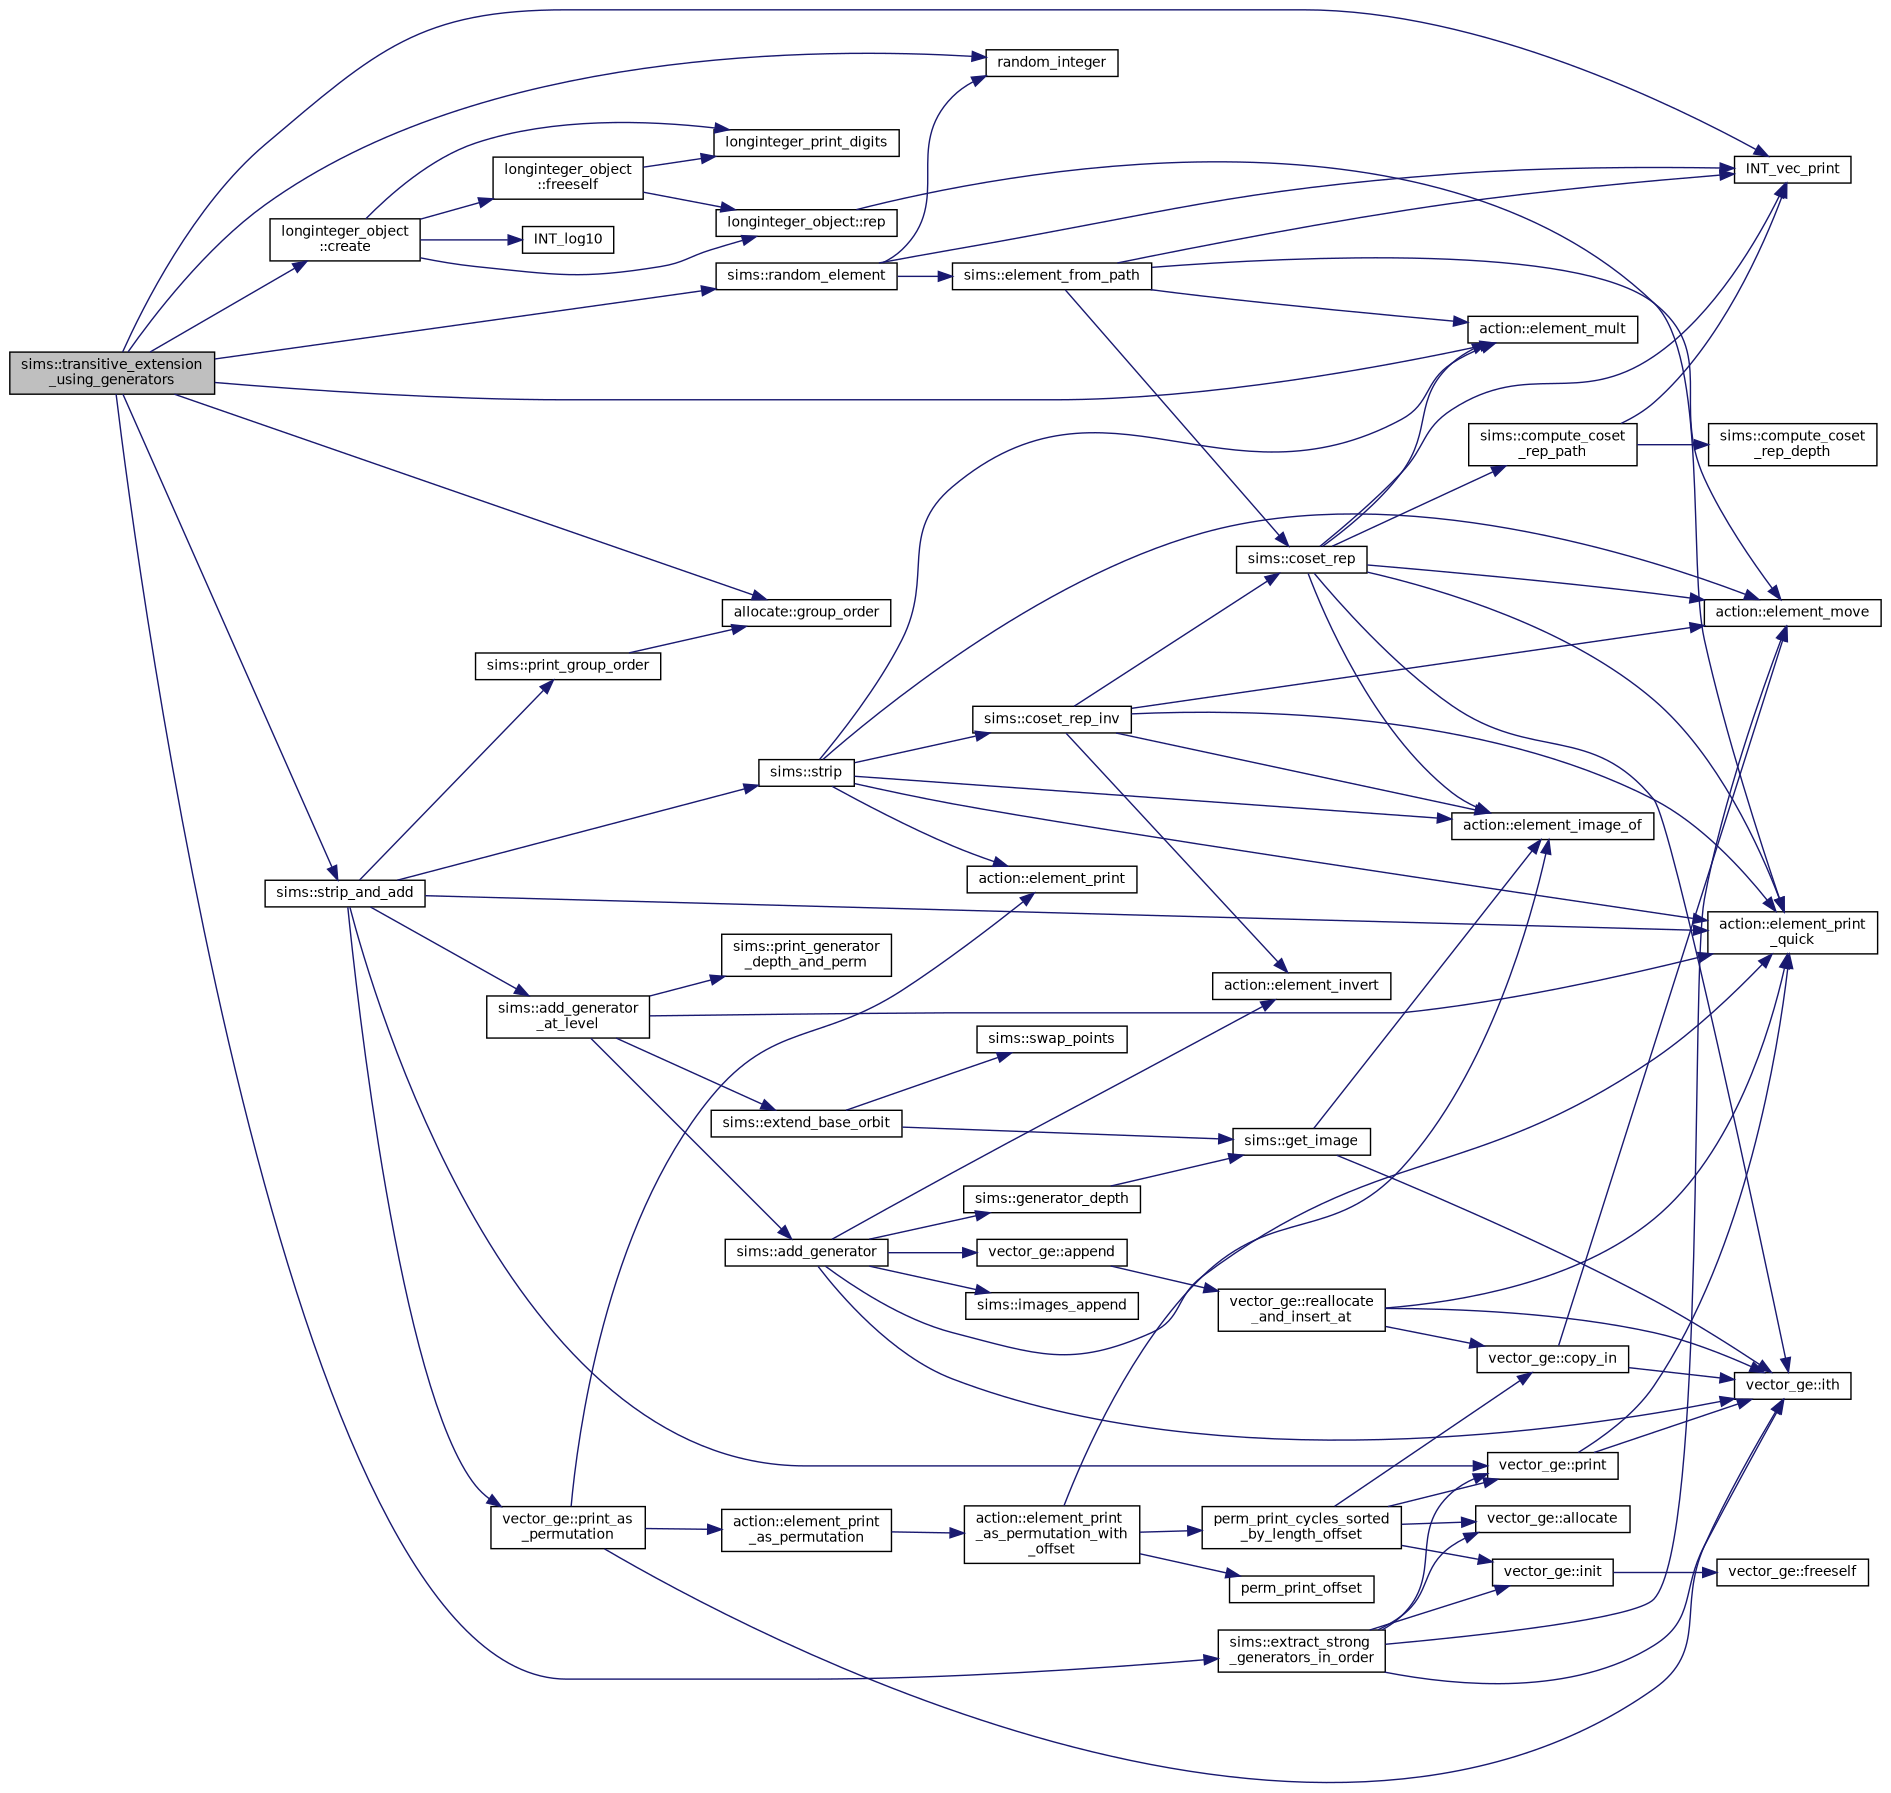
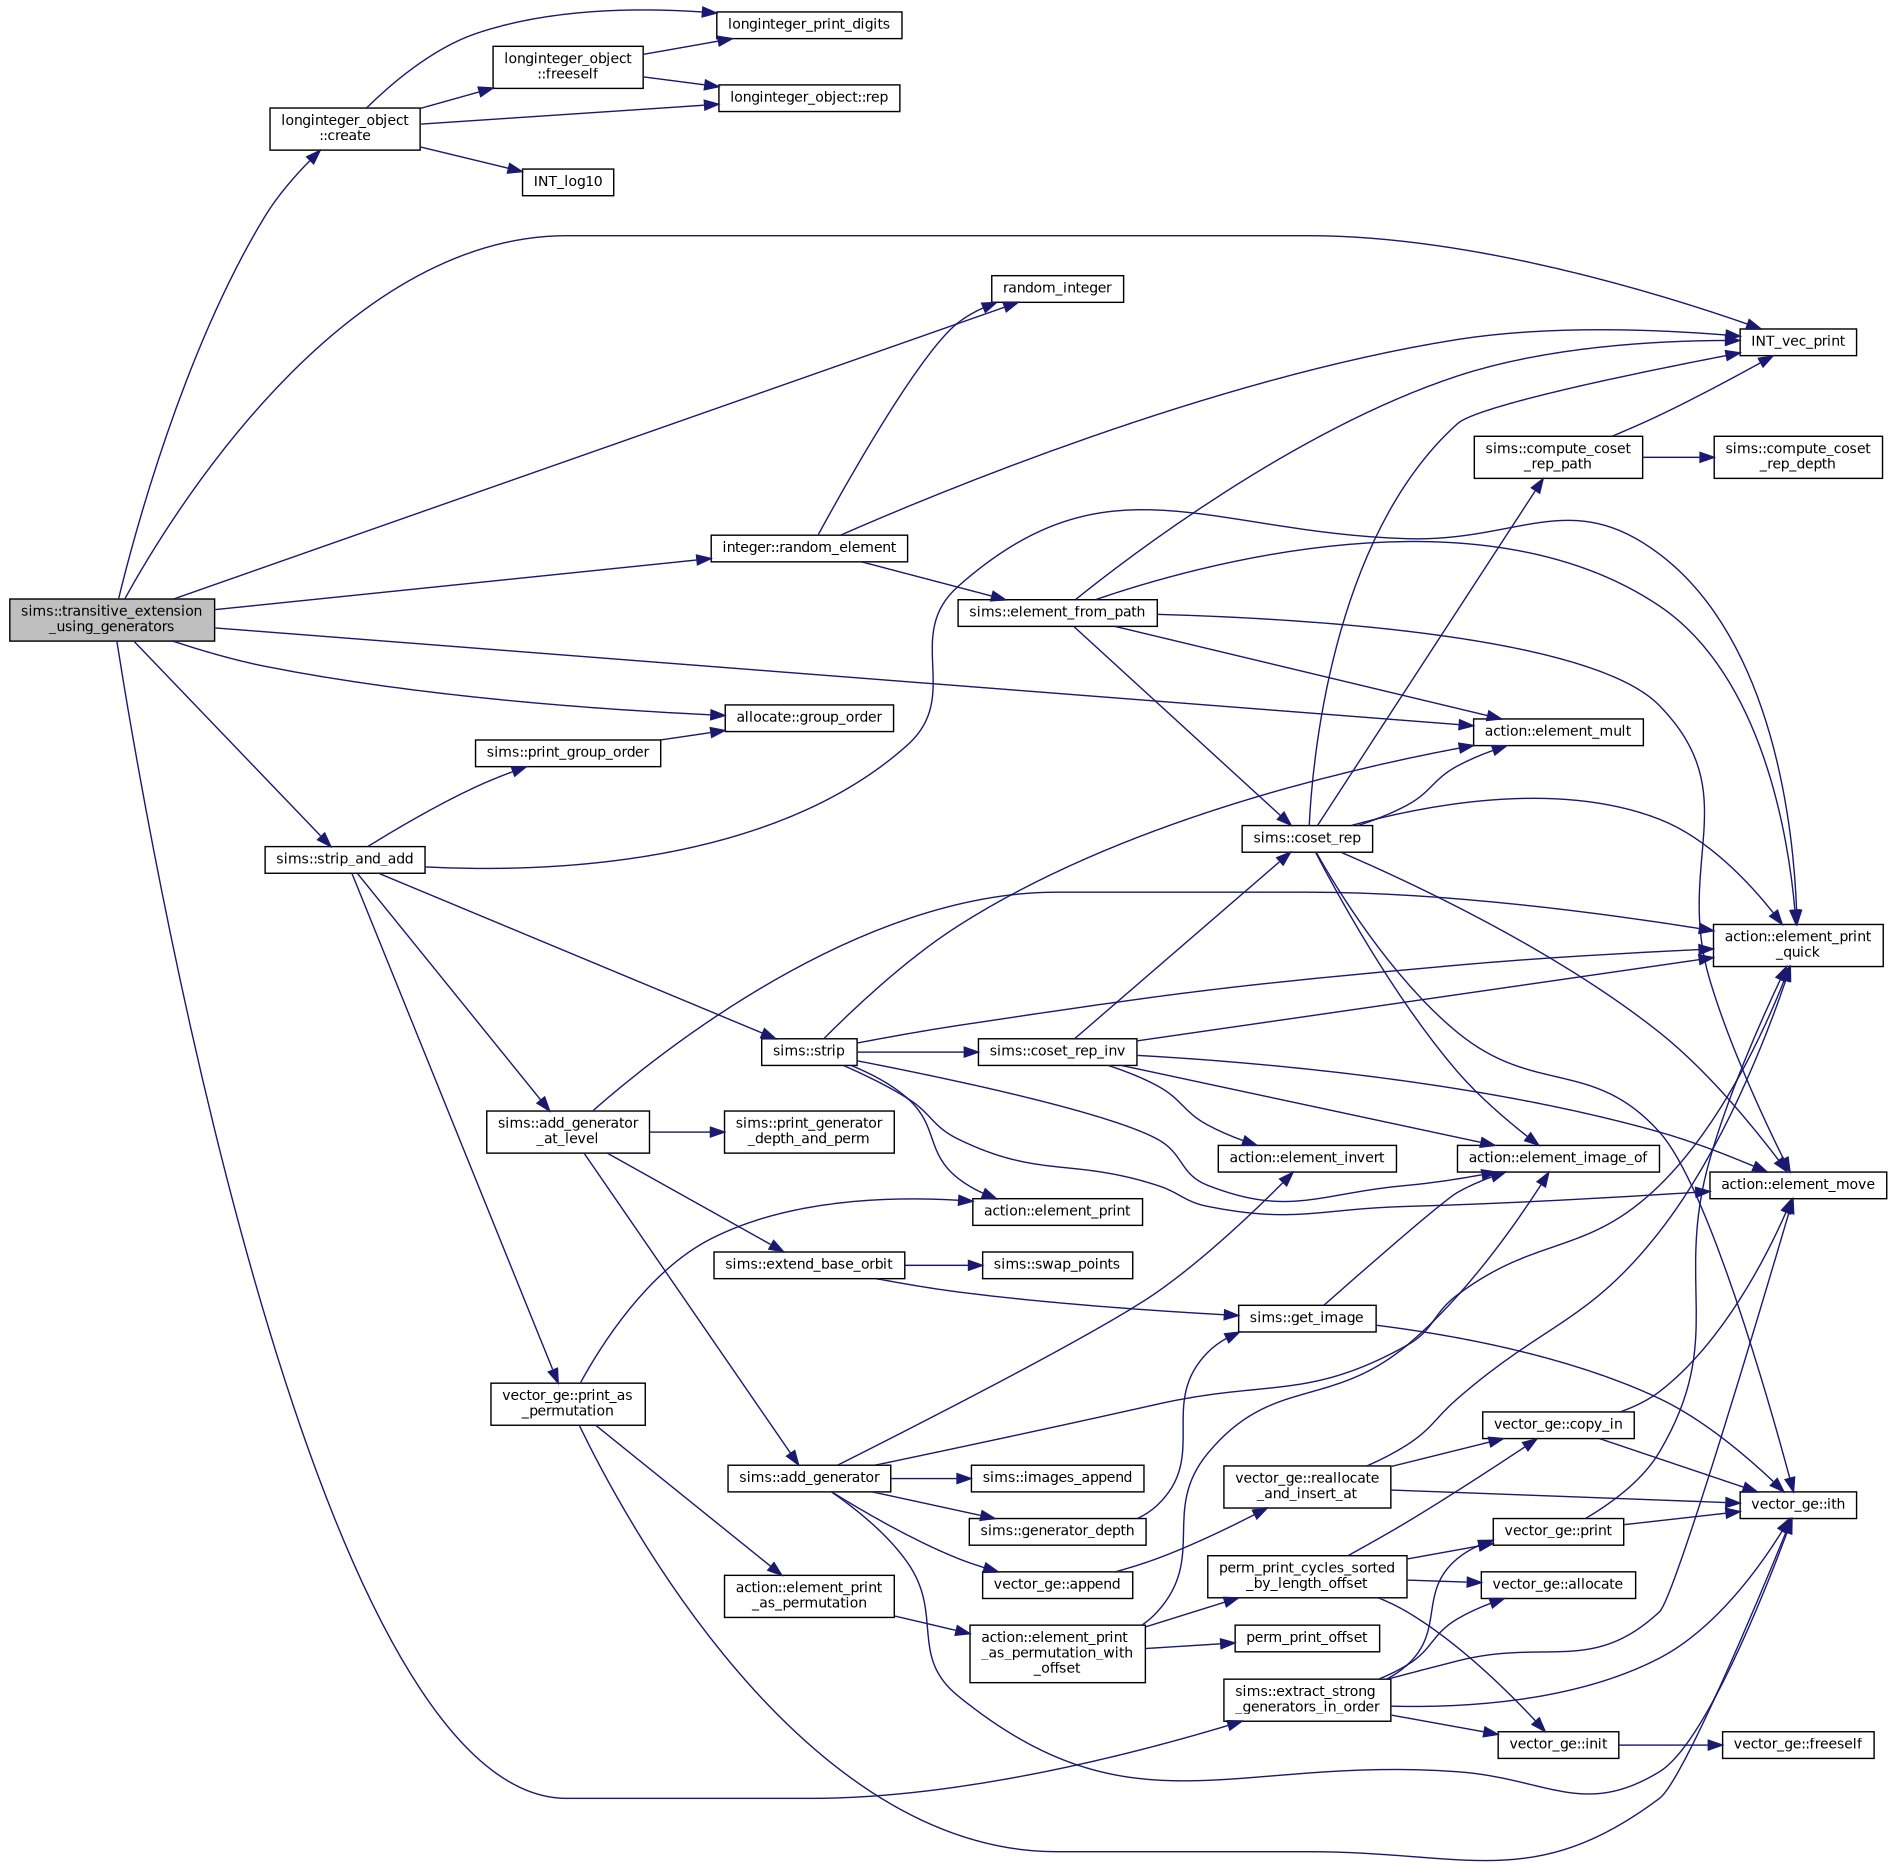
edge "longinteger_object::rep" -> "action::element_print _quick": now "sims::element_from_path" -> "action::element_print _quick"
node "sims::random_element": label "sims::random_element" -> "integer::random_element"
edge "sims::strip_and_add" -> "vector_ge::print": removed
